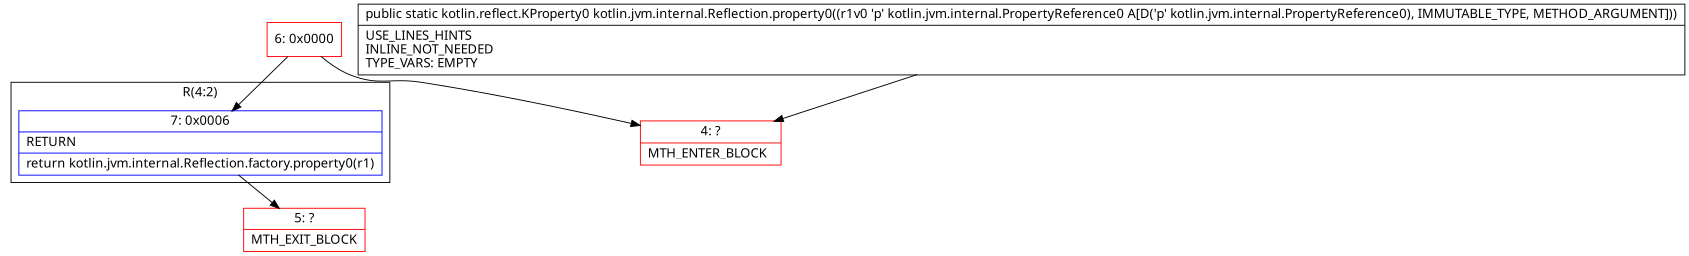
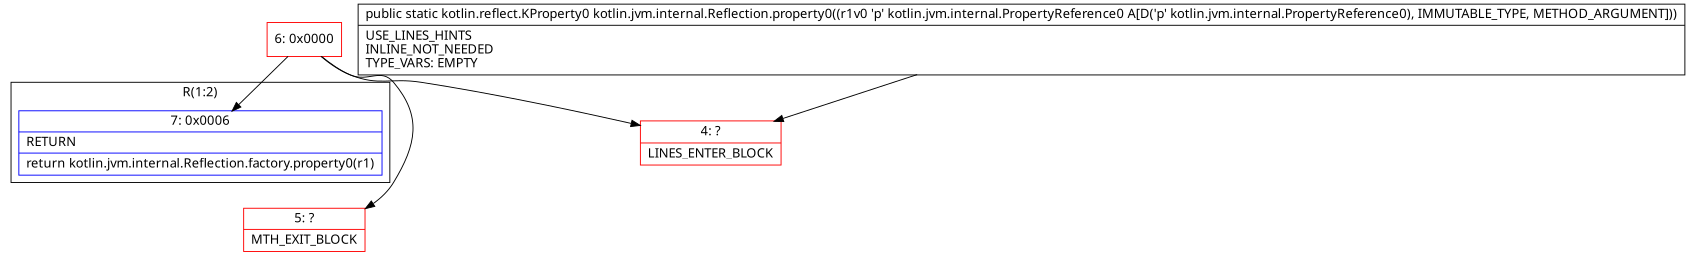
cluster "R(4:2)": label "R(4:2)" -> "R(1:2)"
node "4: ?": text "MTH_ENTER_BLOCK" -> "LINES_ENTER_BLOCK"
edge "7: 0x0006" -> "5: ?": now "6: 0x0000" -> "5: ?"
